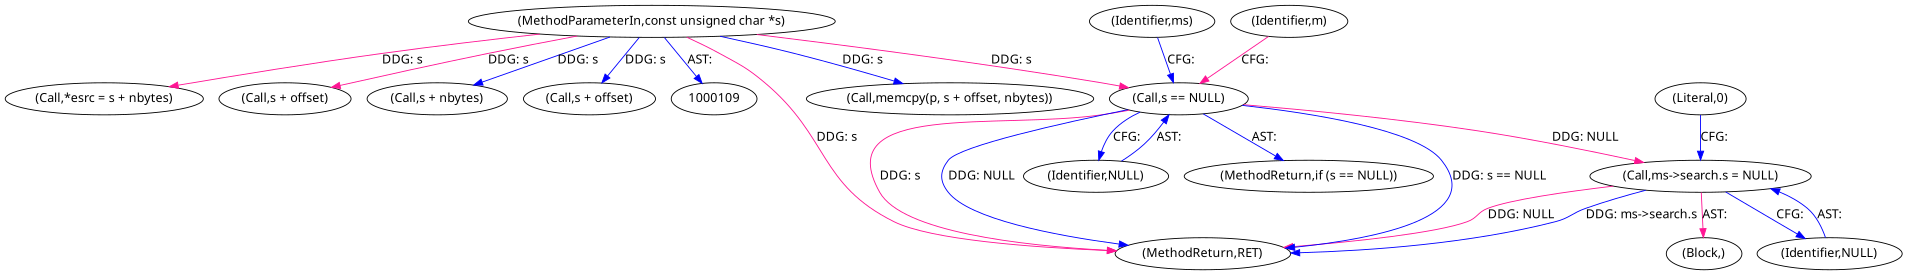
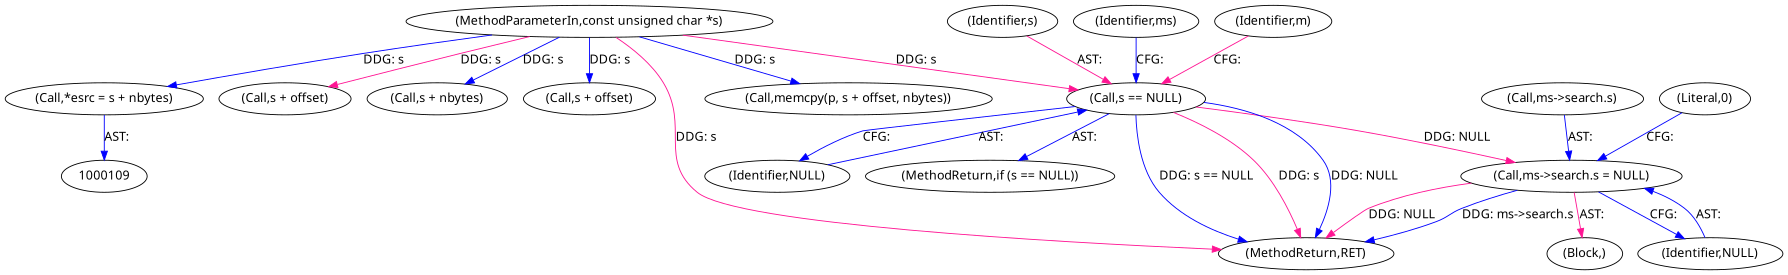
node "(Identifier,s)": added
edge "(MethodParameterIn,const unsigned char *s)" -> "(Call,*esrc = s + nbytes)": color deeppink -> blue
edge "(MethodParameterIn,const unsigned char *s)" -> "1000109": now "(Call,*esrc = s + nbytes)" -> "1000109"
node "(Call,ms->search.s)": added
